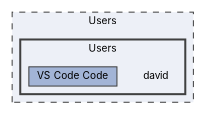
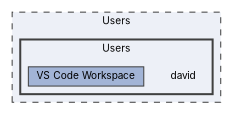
node "VS Code Code": label "VS Code Code" -> "VS Code Workspace"
